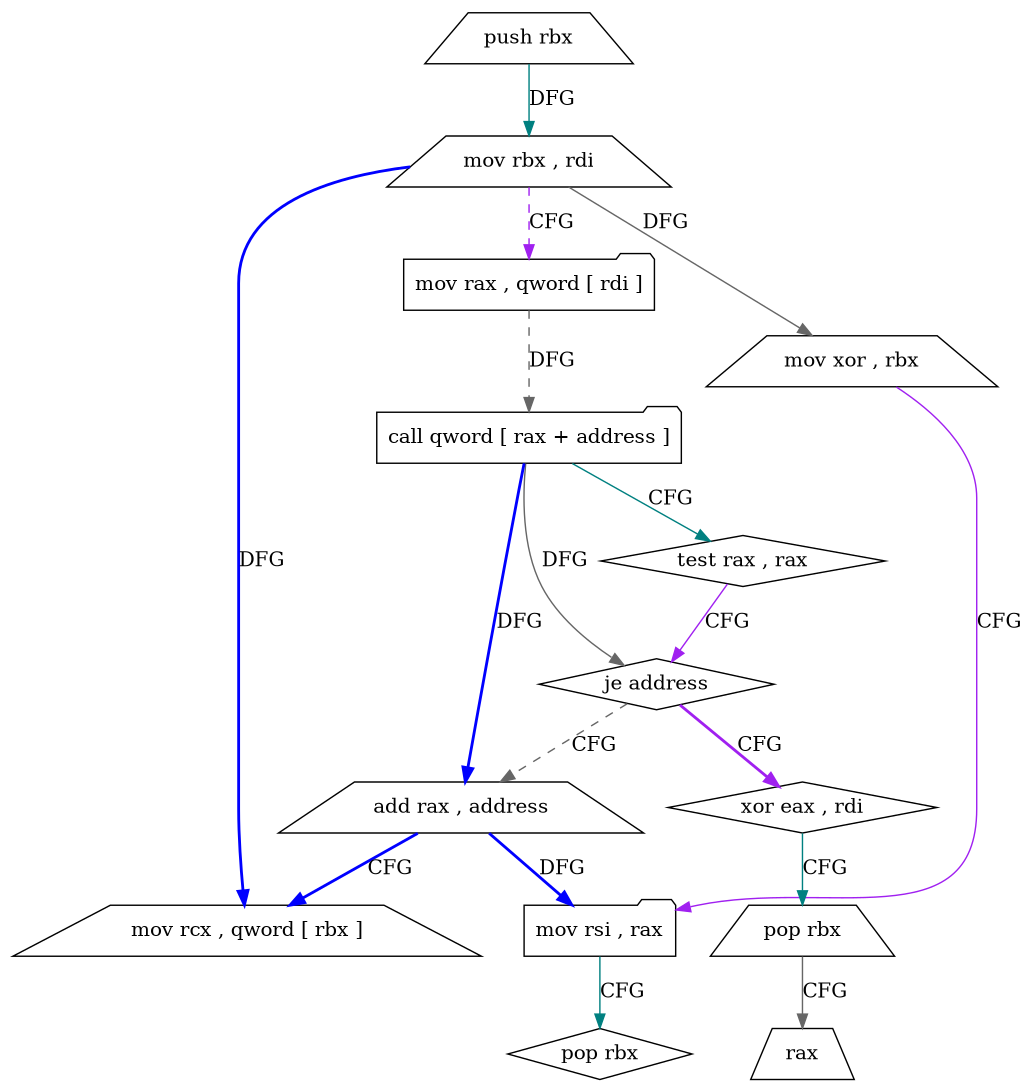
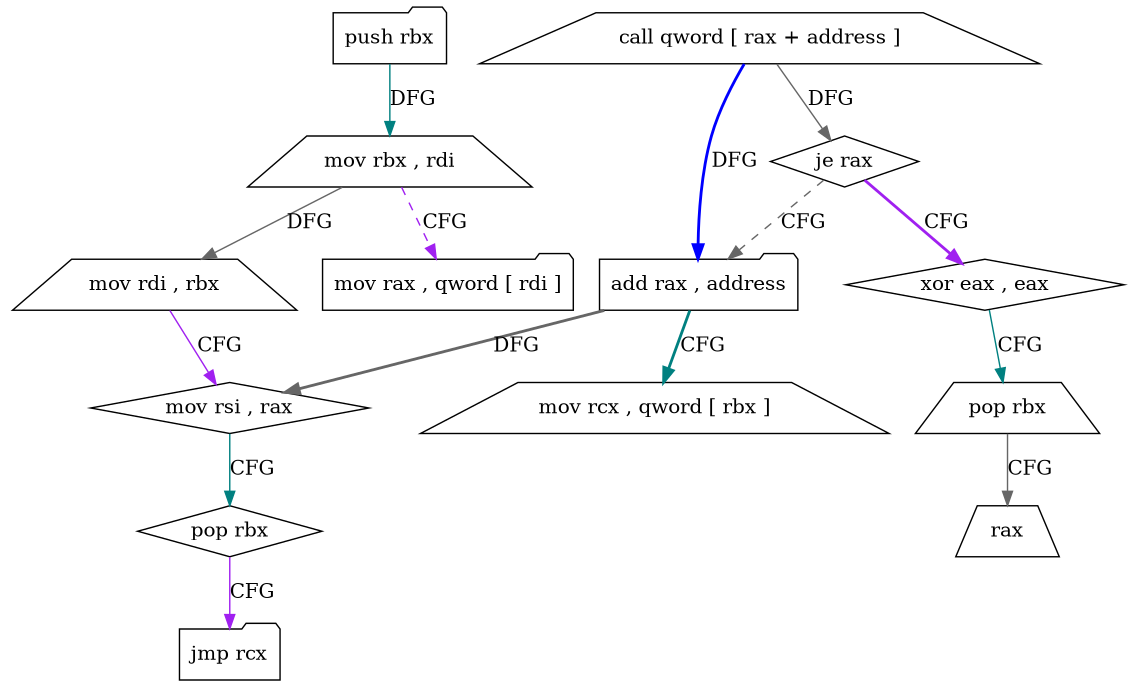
node "push rbx": shape trapezium -> folder
edge "mov rax , qword [ rdi ]" -> "call qword [ rax + address ]": removed, label "DFG"
node "mov xor , rbx": label "mov xor , rbx" -> "mov rdi , rbx"
node "call qword [ rax + address ]": shape folder -> trapezium
edge "mov rbx , rdi" -> "mov rcx , qword [ rbx ]": removed, label "DFG"
node "test rax , rax": removed
node "jmp rcx": added
node "je address": label "je address" -> "je rax"
node "add rax , address": shape trapezium -> folder
node "xor eax , rdi": label "xor eax , rdi" -> "xor eax , eax"
edge "add rax , address" -> "mov rsi , rax": color blue -> gray40
edge "add rax , address" -> "mov rcx , qword [ rbx ]": color blue -> teal
node "mov rsi , rax": shape folder -> diamond
